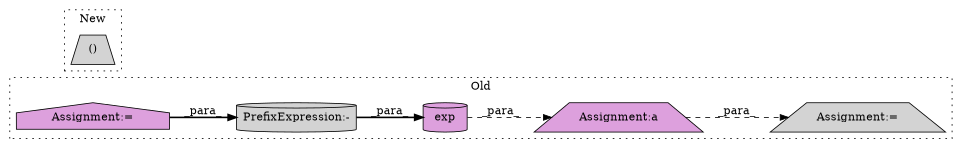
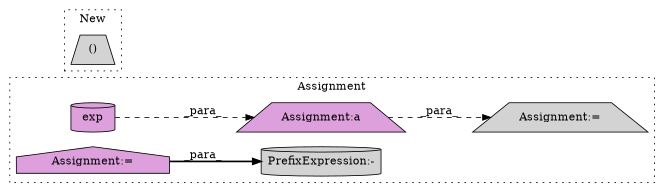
cluster "Old": label "Old" -> "Assignment"
edge "PrefixExpression:-" -> "exp": removed, label "_para_"
